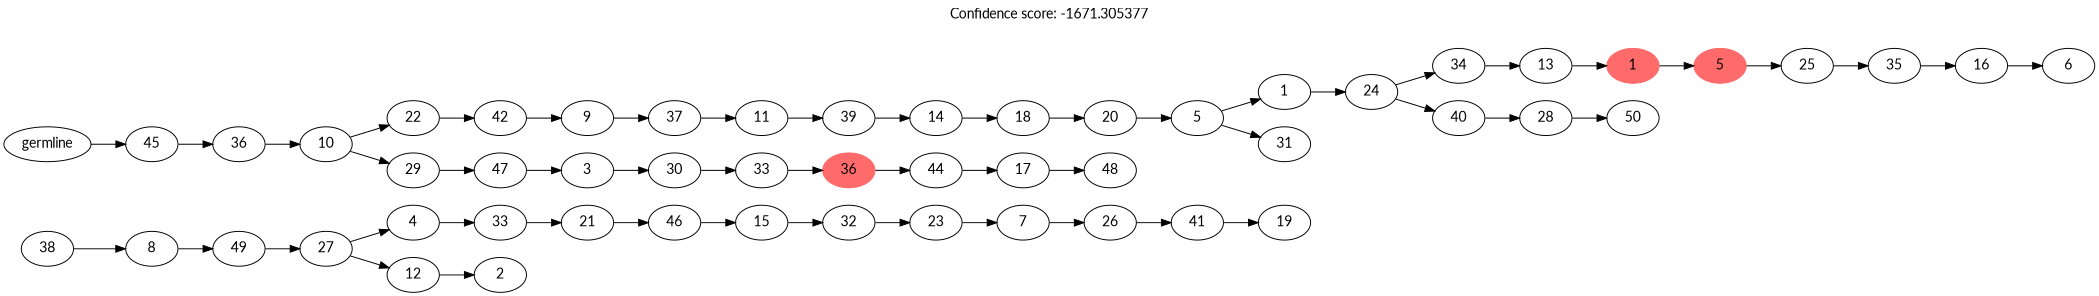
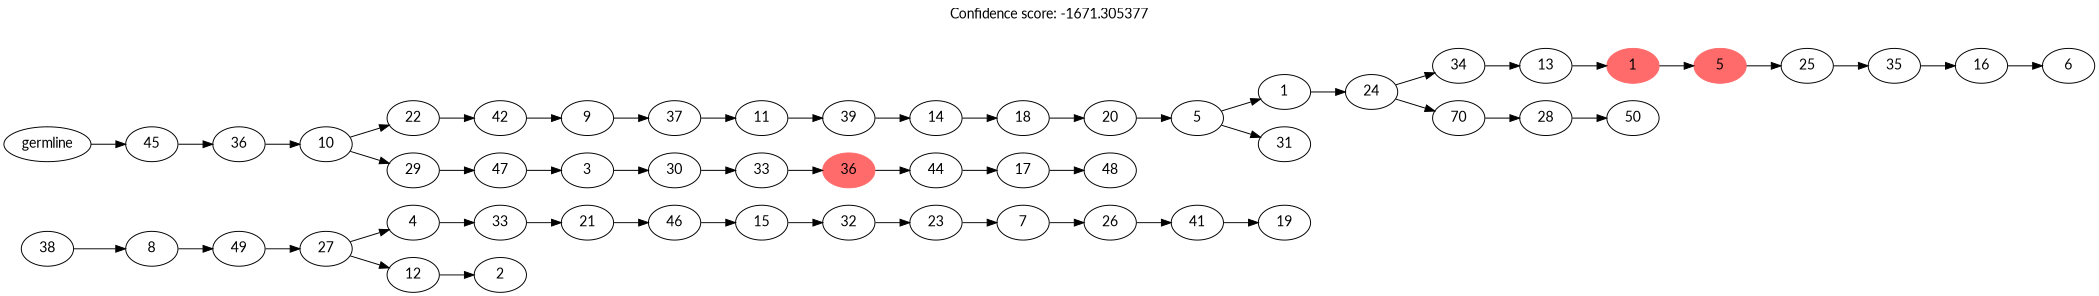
node "40": label "40" -> "70"
